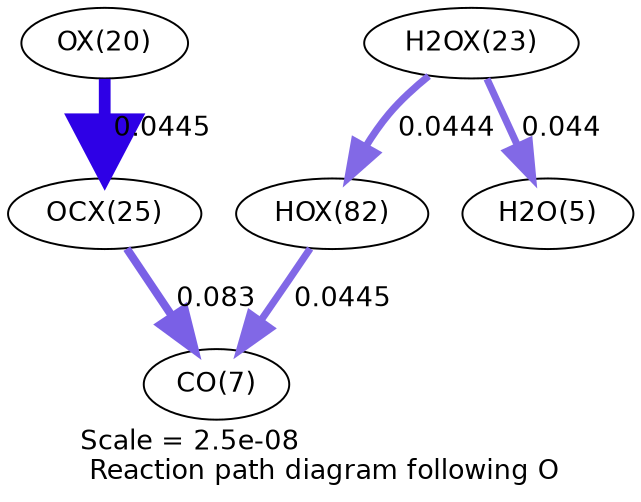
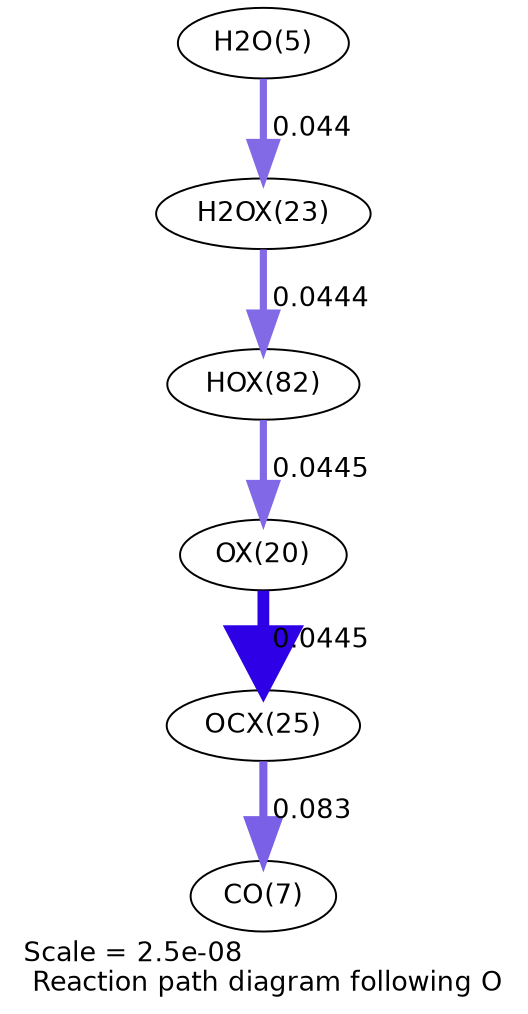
edge "H2OX(23)" -> "H2O(5)": reversed
edge "HOX(82)" -> "CO(7)": now "HOX(82)" -> "OX(20)"
